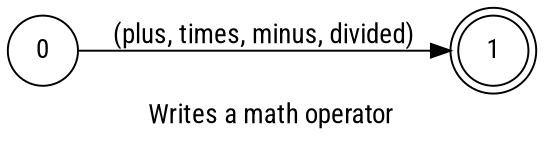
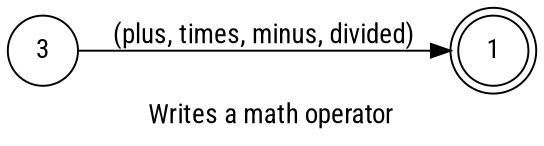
node "0": label "0" -> "3"
